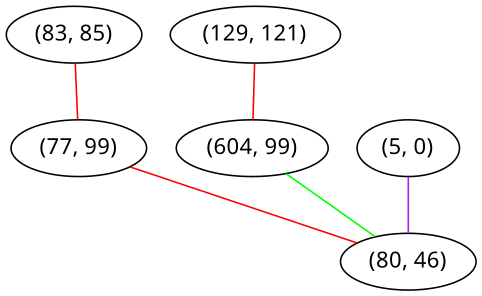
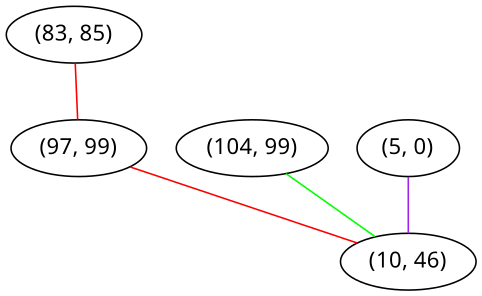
node "(129, 121)": removed
node "(77, 99)": label "(77, 99)" -> "(97, 99)"
node "(604, 99)": label "(604, 99)" -> "(104, 99)"
node "(80, 46)": label "(80, 46)" -> "(10, 46)"
